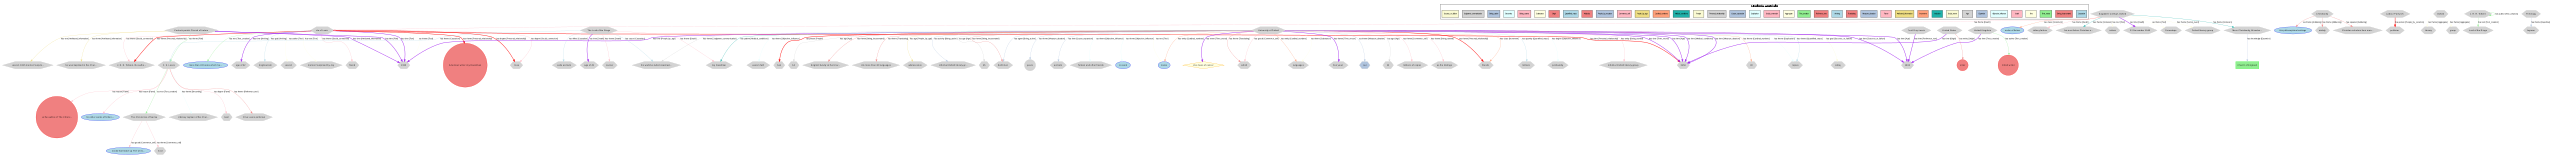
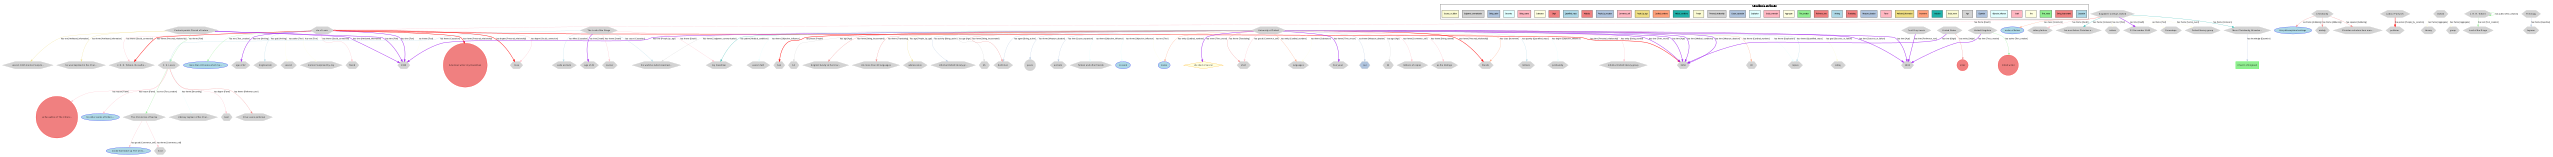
cluster "Semantic American": label "Semantic American" -> "Semantic Frames"
node "she mass of cancer": label "she mass of cancer" -> "she died of cancer"
